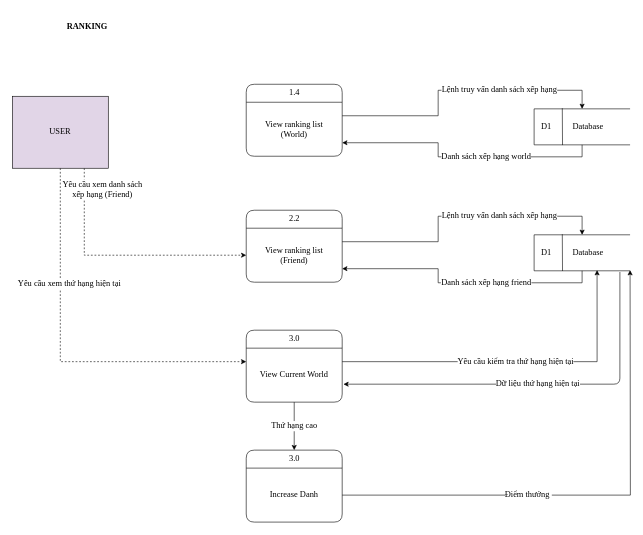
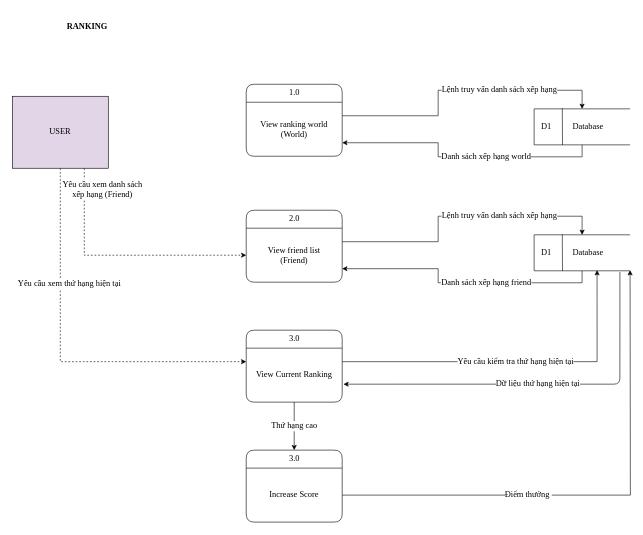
node "1.4": label "1.4" -> "1.0"
node "View ranking list(World)": label "View ranking list(World)" -> "View ranking world(World)"
node "2.2": label "2.2" -> "2.0"
node "View ranking list(Friend)": label "View ranking list(Friend)" -> "View friend list(Friend)"
node "View Current World": label "View Current World" -> "View Current Ranking"
node "Increase Danh": label "Increase Danh" -> "Increase Score"
